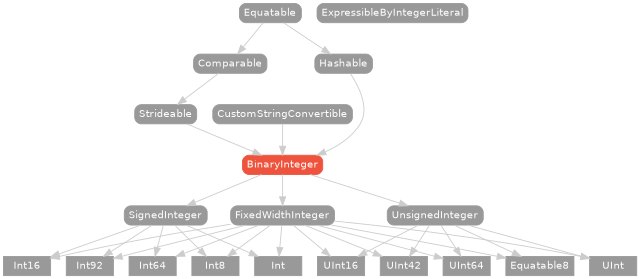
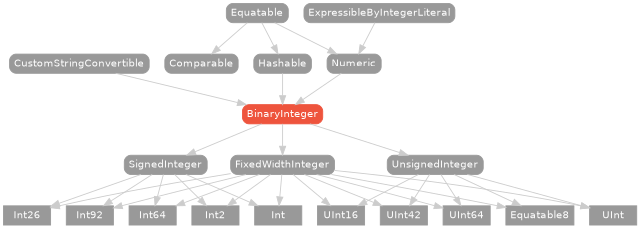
node "Numeric": added
node "Strideable": removed
node "Int16": label "Int16" -> "Int26"
node "Int8": label "Int8" -> "Int2"
